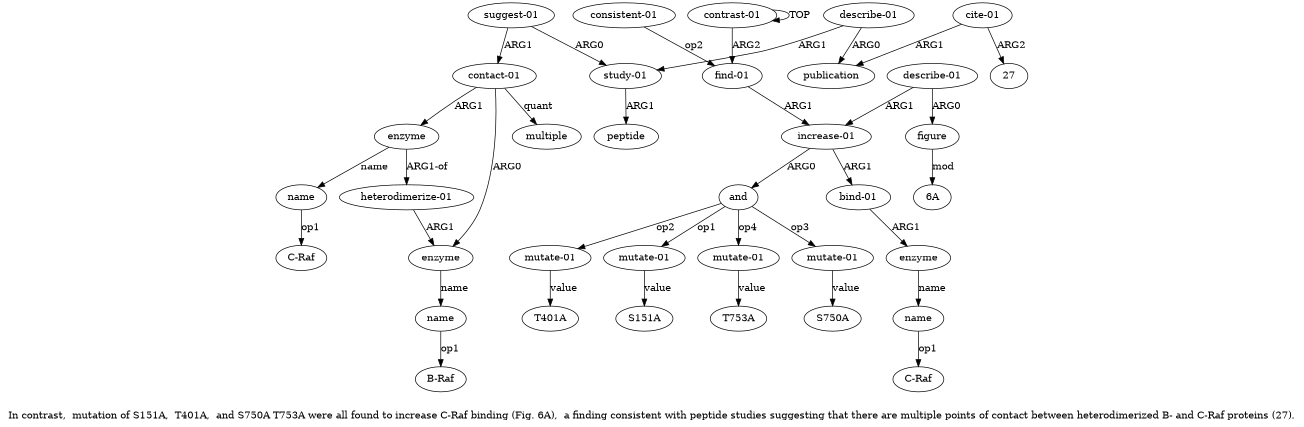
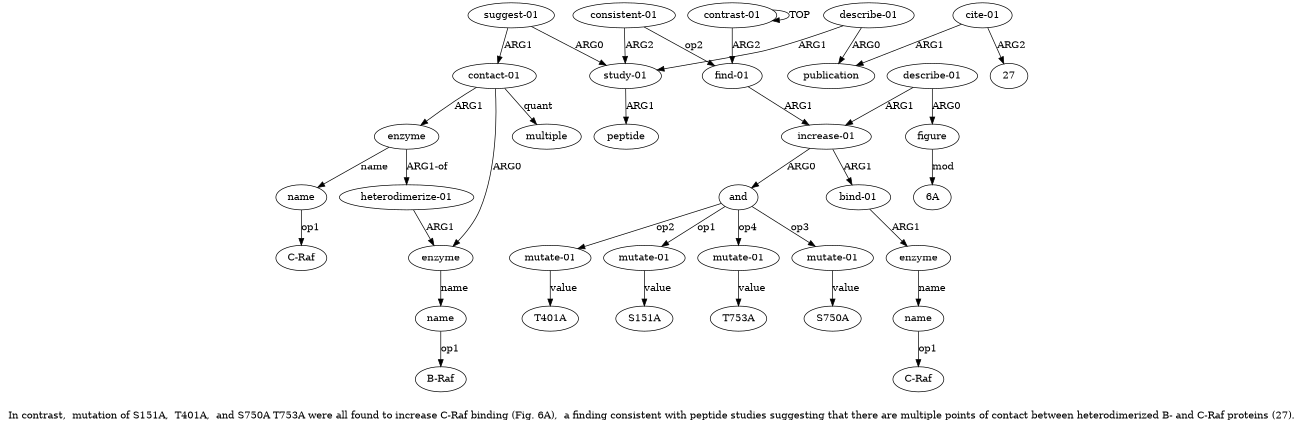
edge "consistent-01" -> "study-01": added, label "ARG2"
